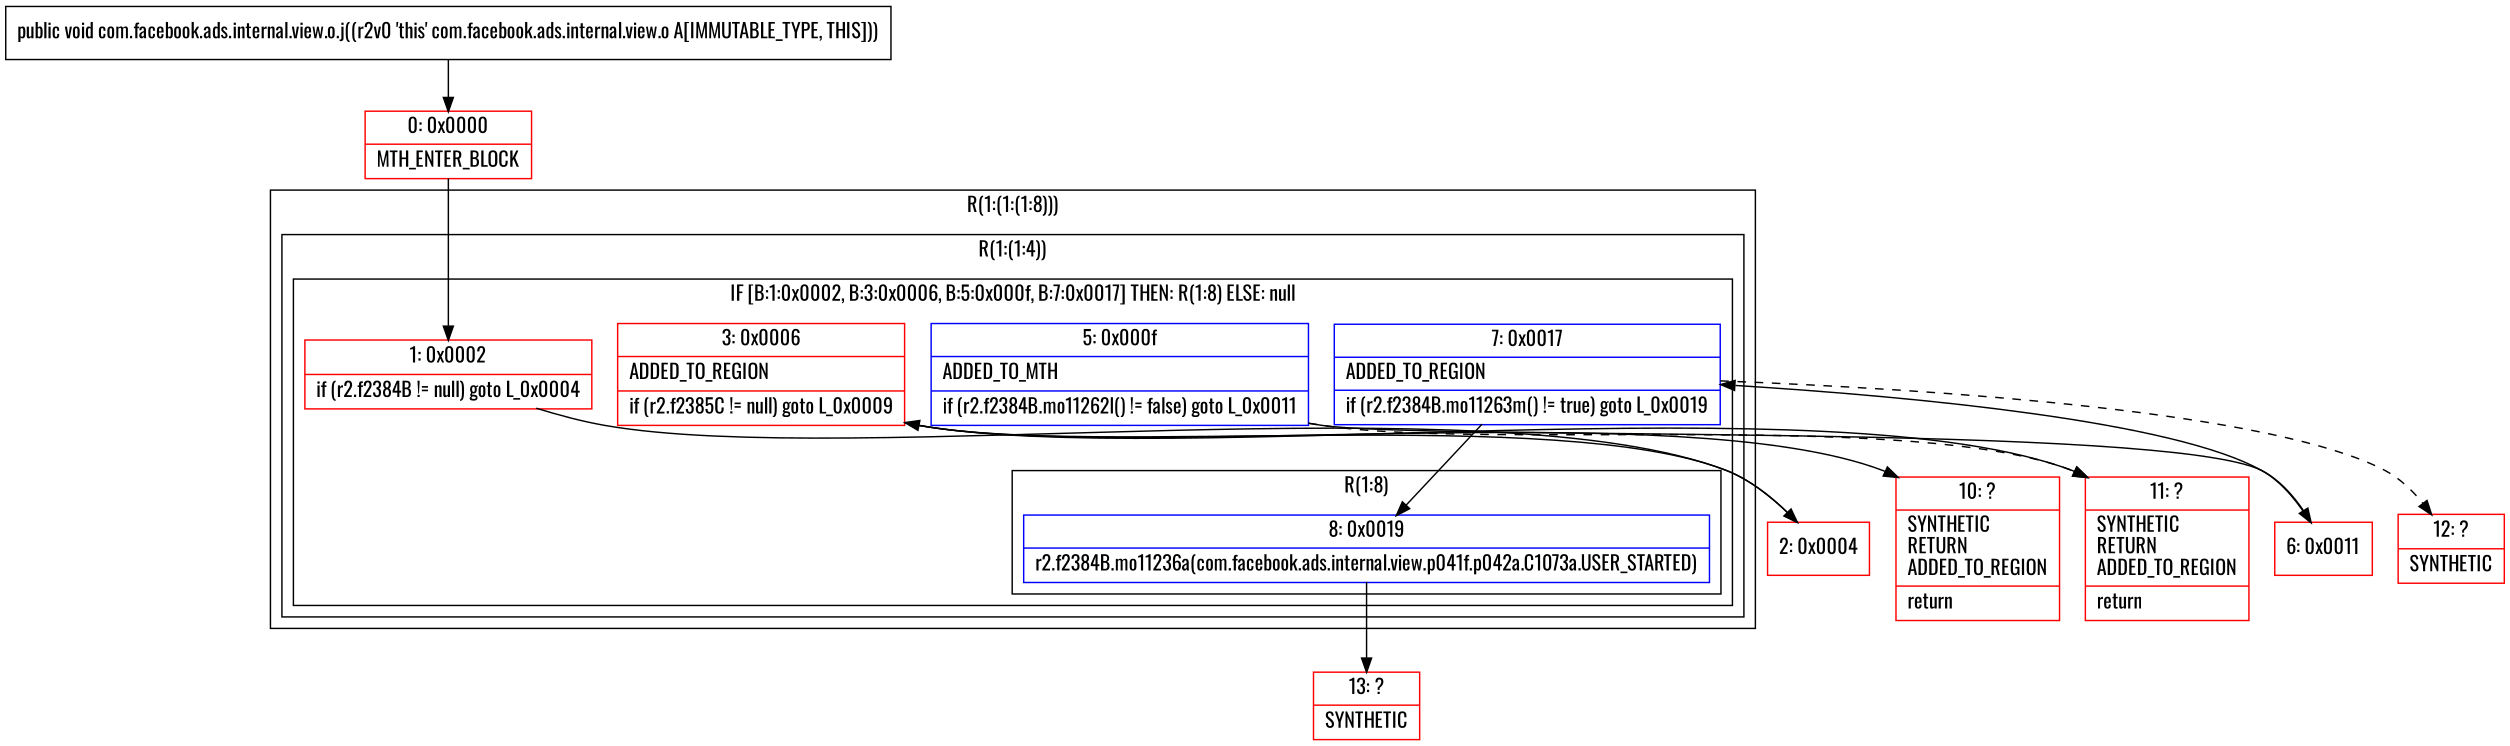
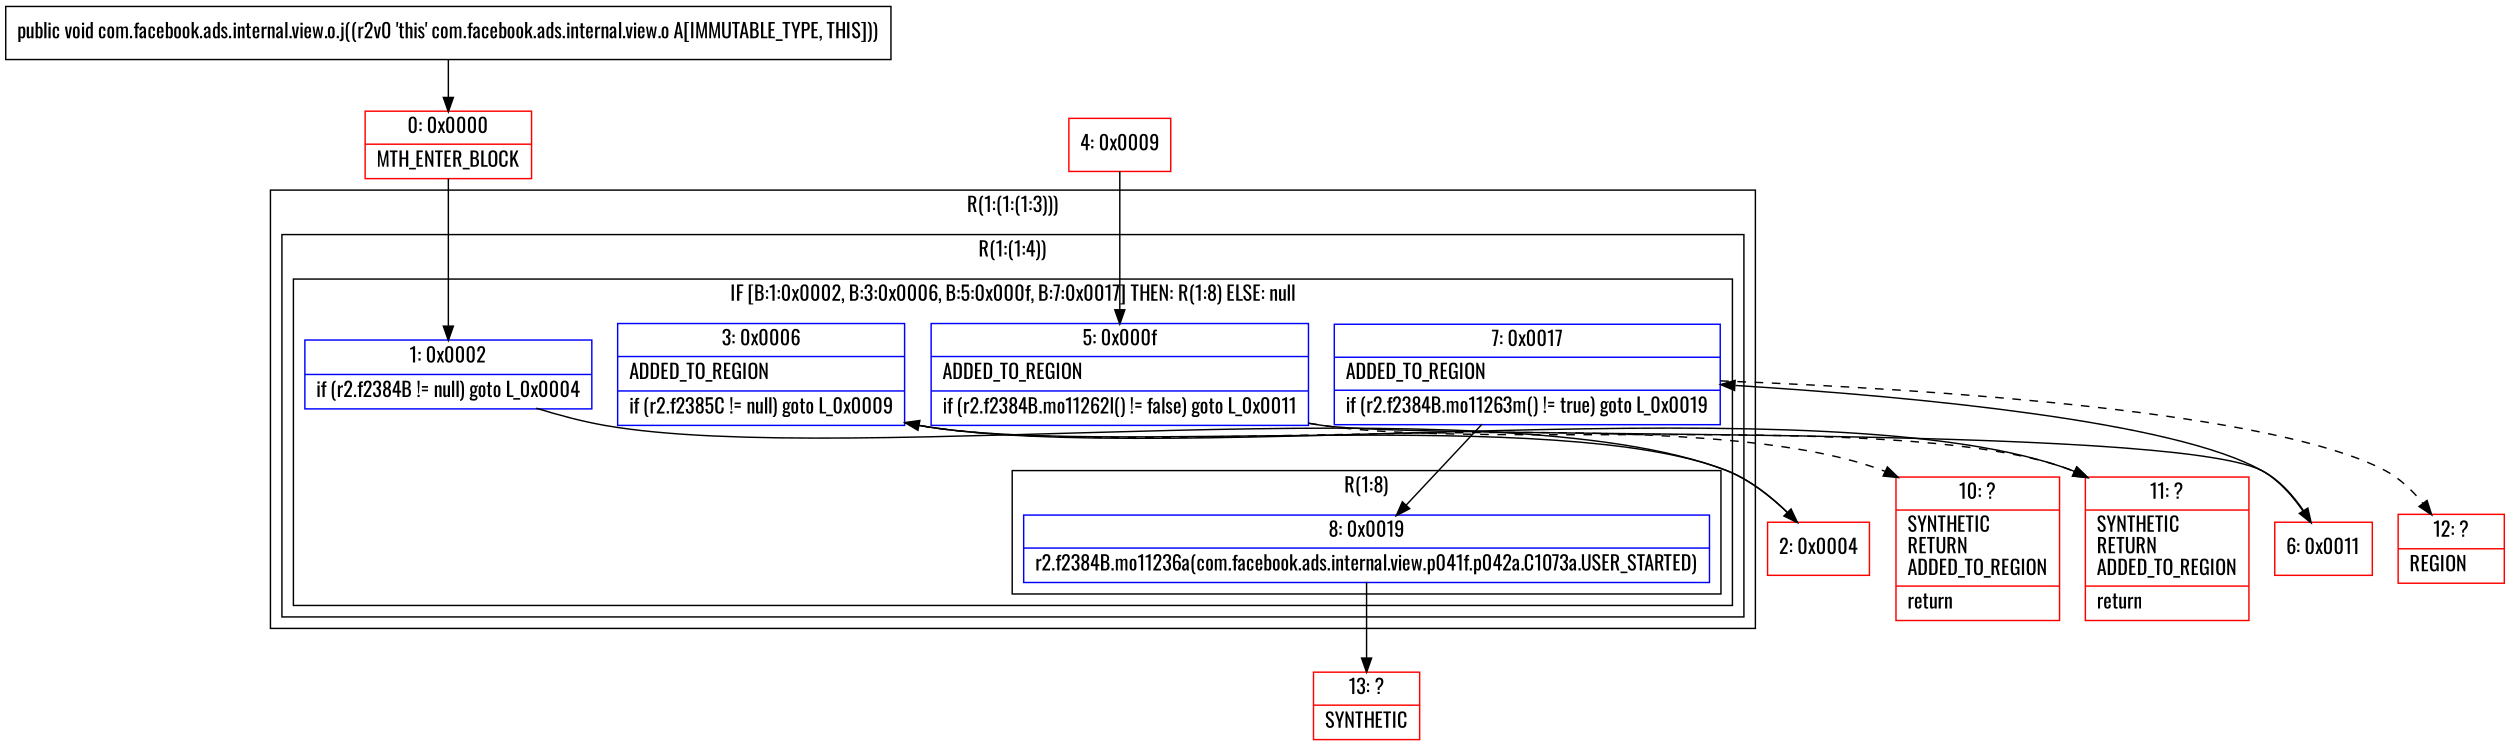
node "4: 0x0009": added
cluster "R(1:(1:(1:8)))": label "R(1:(1:(1:8)))" -> "R(1:(1:(1:3)))"
node "5: 0x000f": text "ADDED_TO_MTH" -> "ADDED_TO_REGION"
node "1: 0x0002": color red -> blue
node "3: 0x0006": color red -> blue
edge "3: 0x0006" -> "10: ?": style solid -> dashed
node "12: ?": text "SYNTHETIC" -> "REGION"
